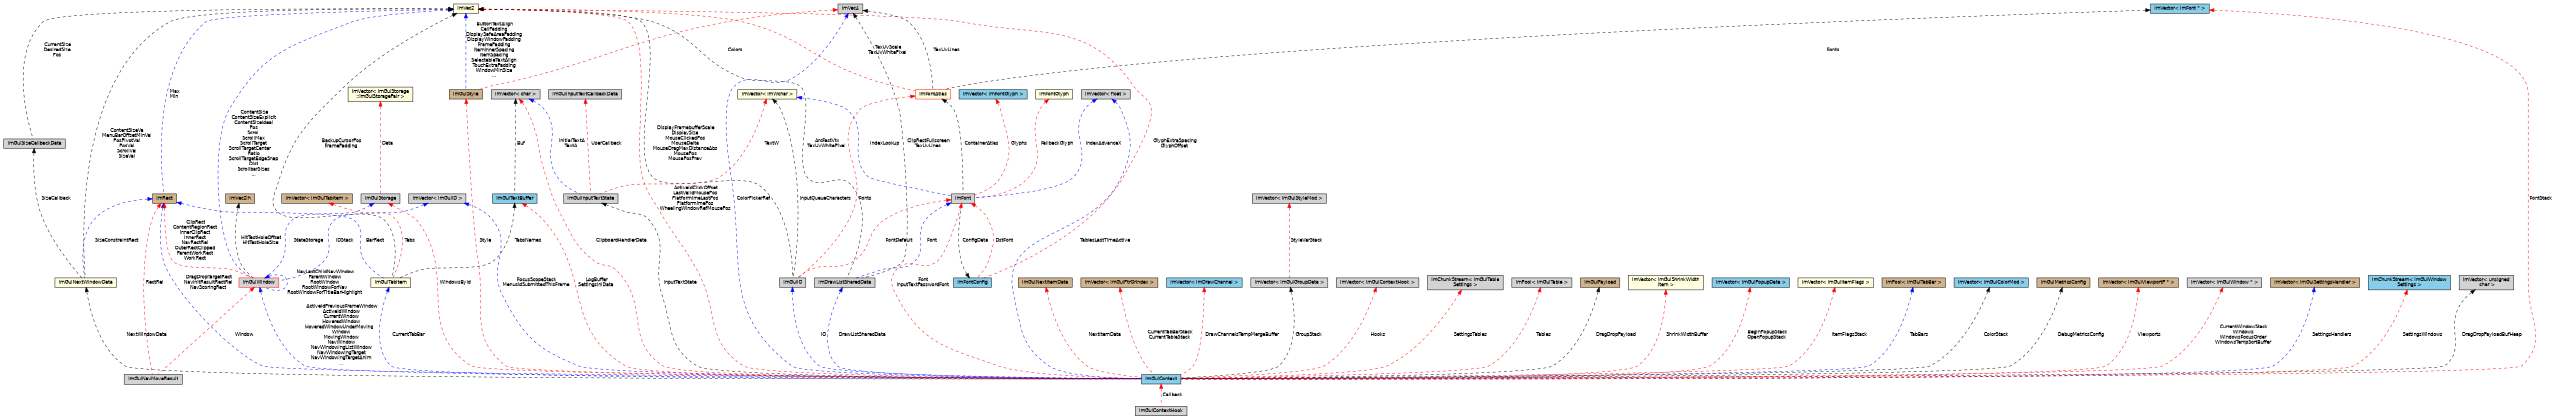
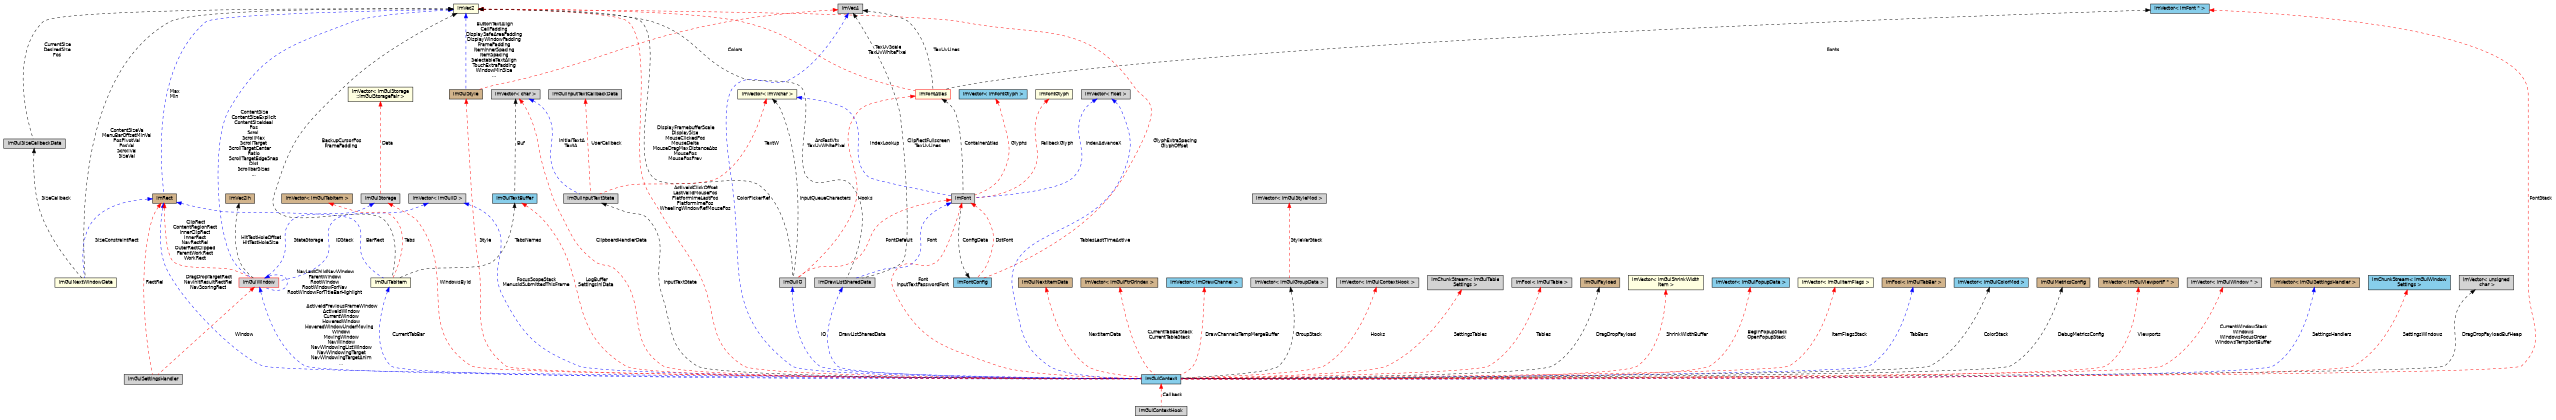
edge "ImGuiIO" -> "ImFontAtlas": label " Fonts" -> " Hooks"
edge "ImGuiContext" -> "ImGuiNextWindowData": removed, label "NextWindowData"
node "ImGuiNavMoveResult": label "ImGuiNavMoveResult" -> "ImGuiSettingsHandler"
